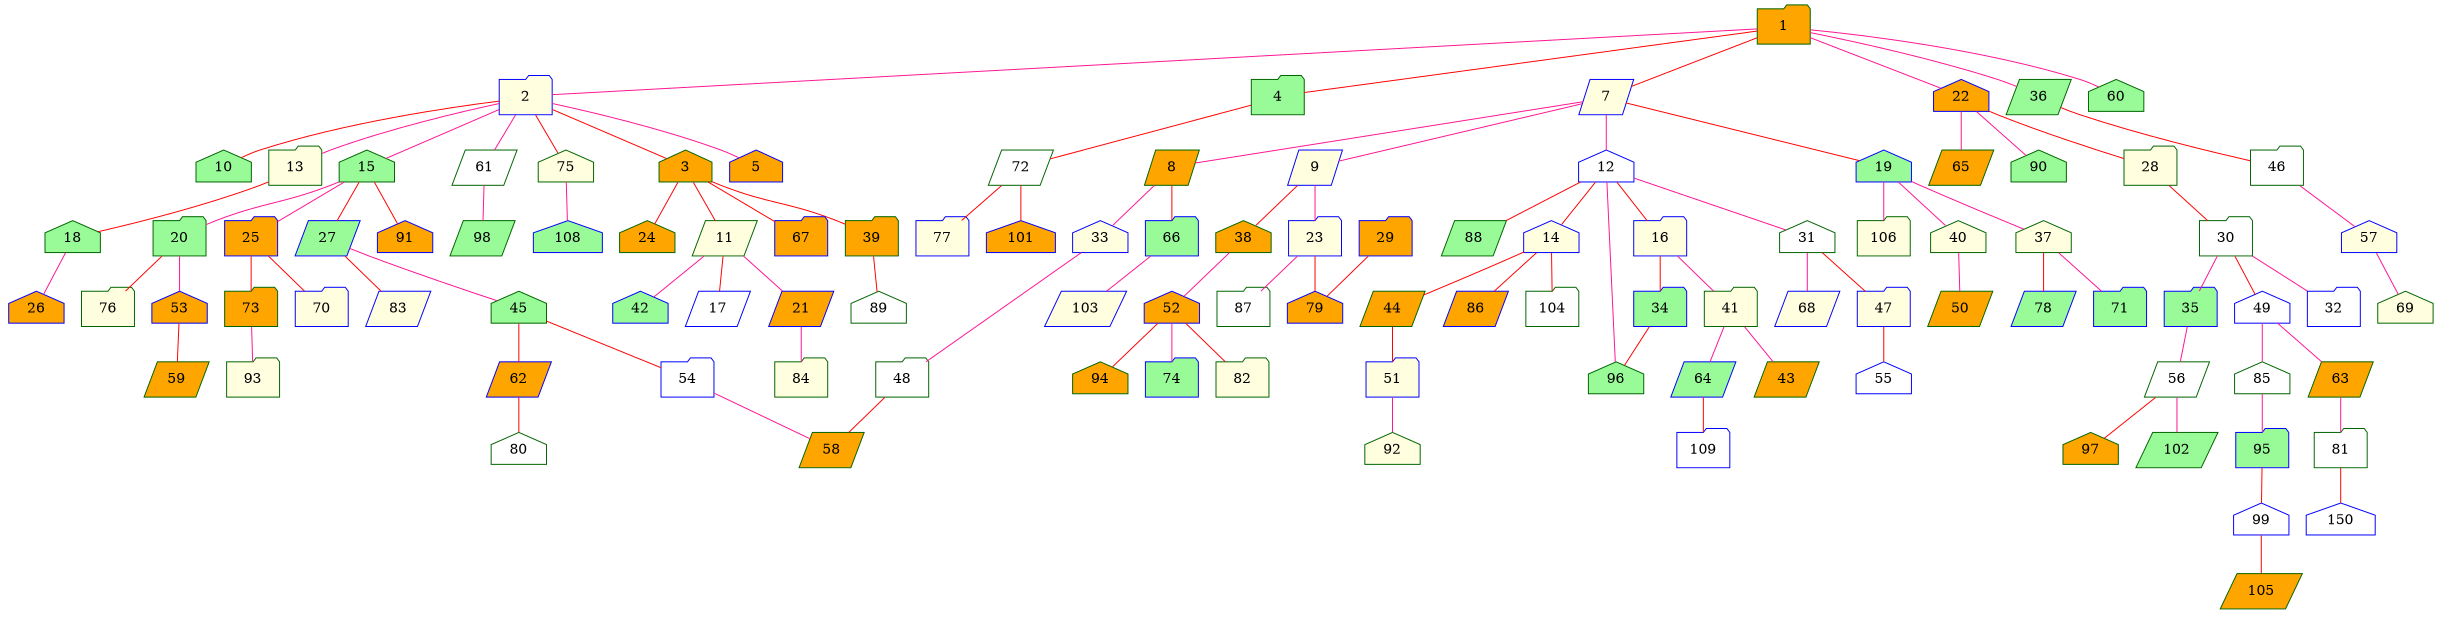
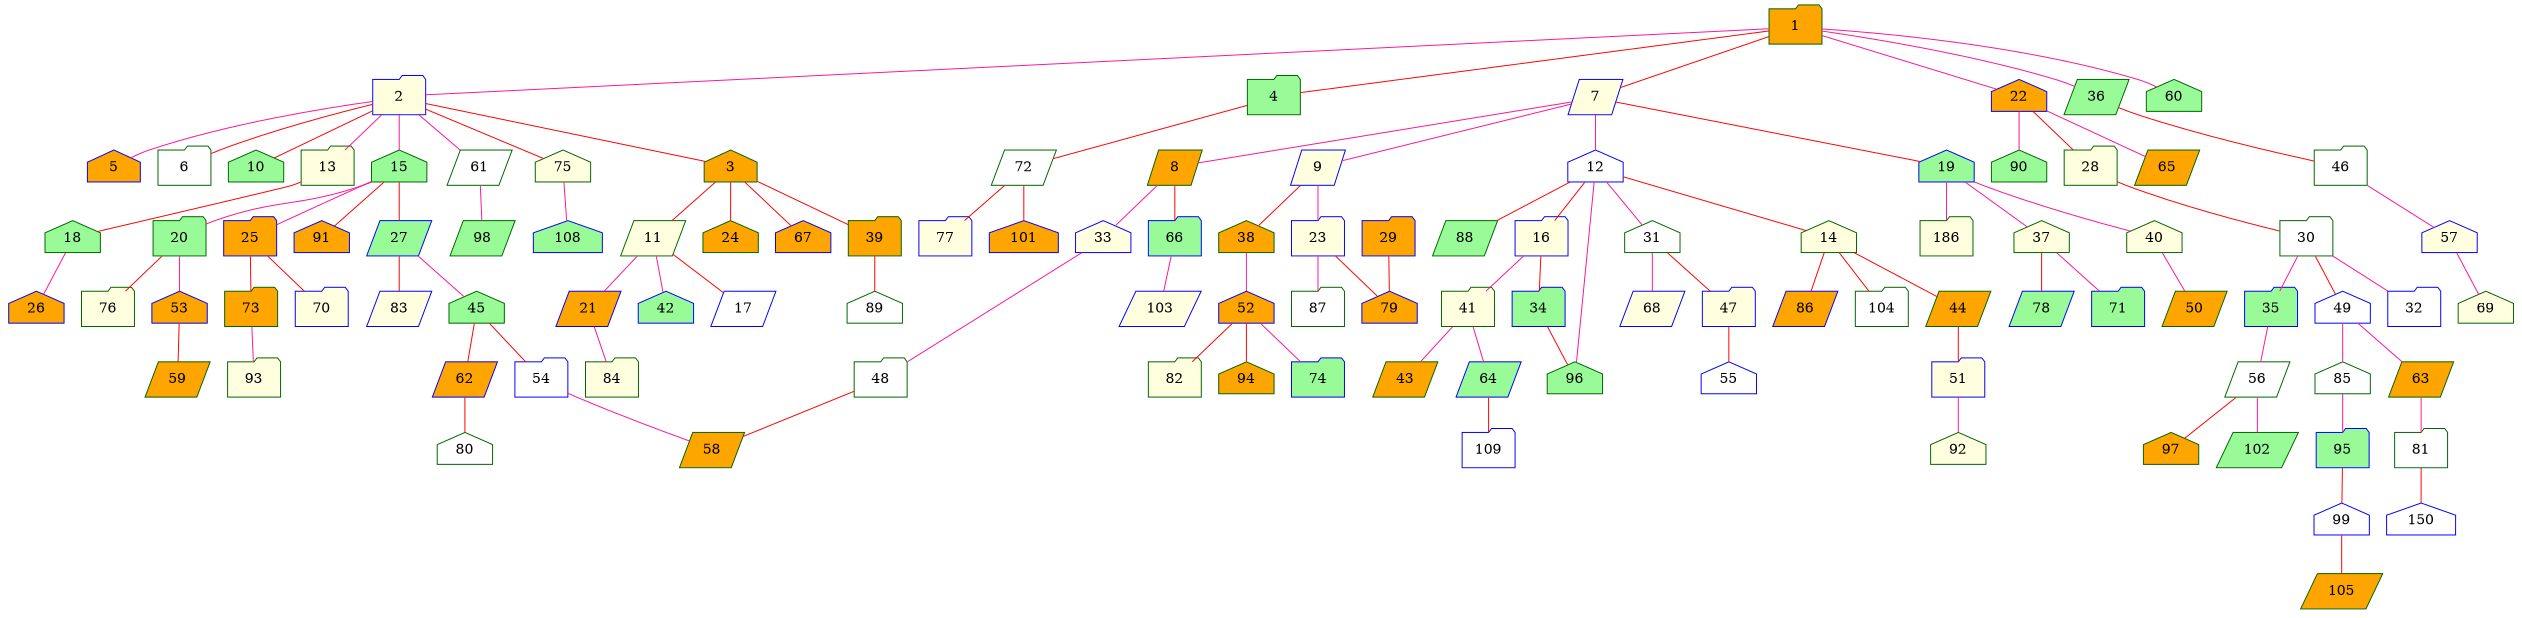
node "6": added
node "67": shape folder -> house
node "14": color blue -> darkgreen
node "106": label "106" -> "186"
